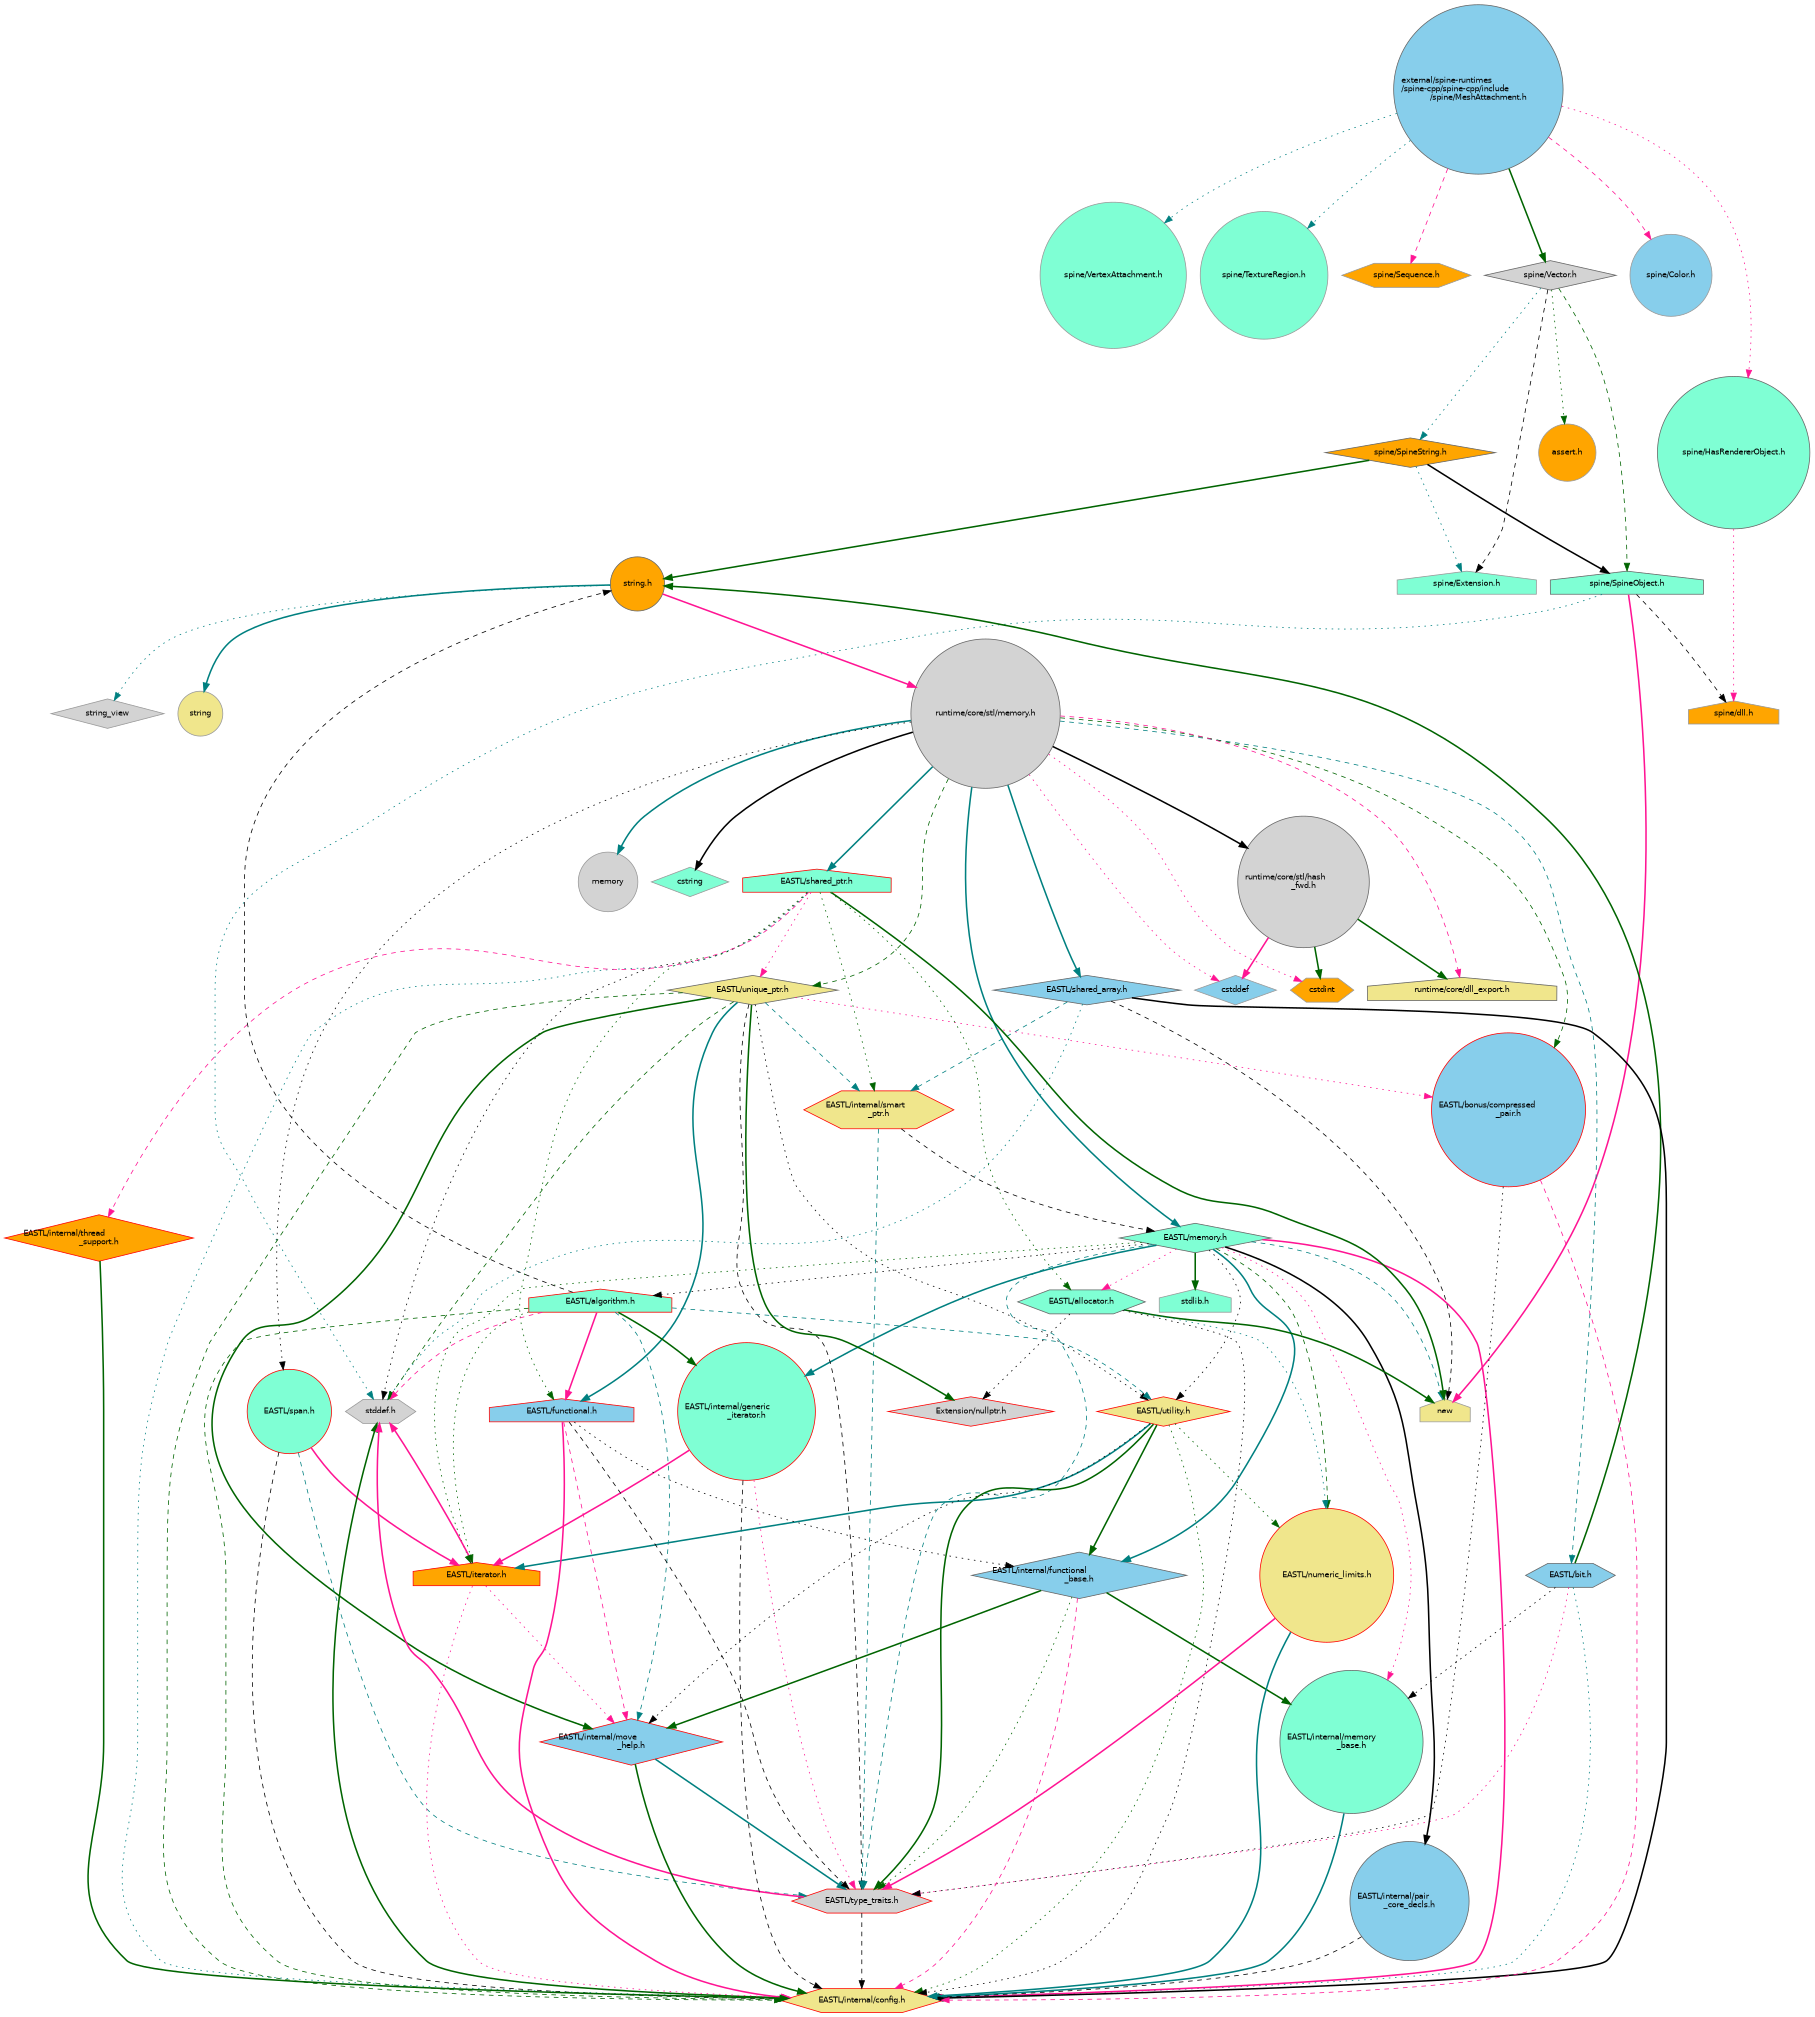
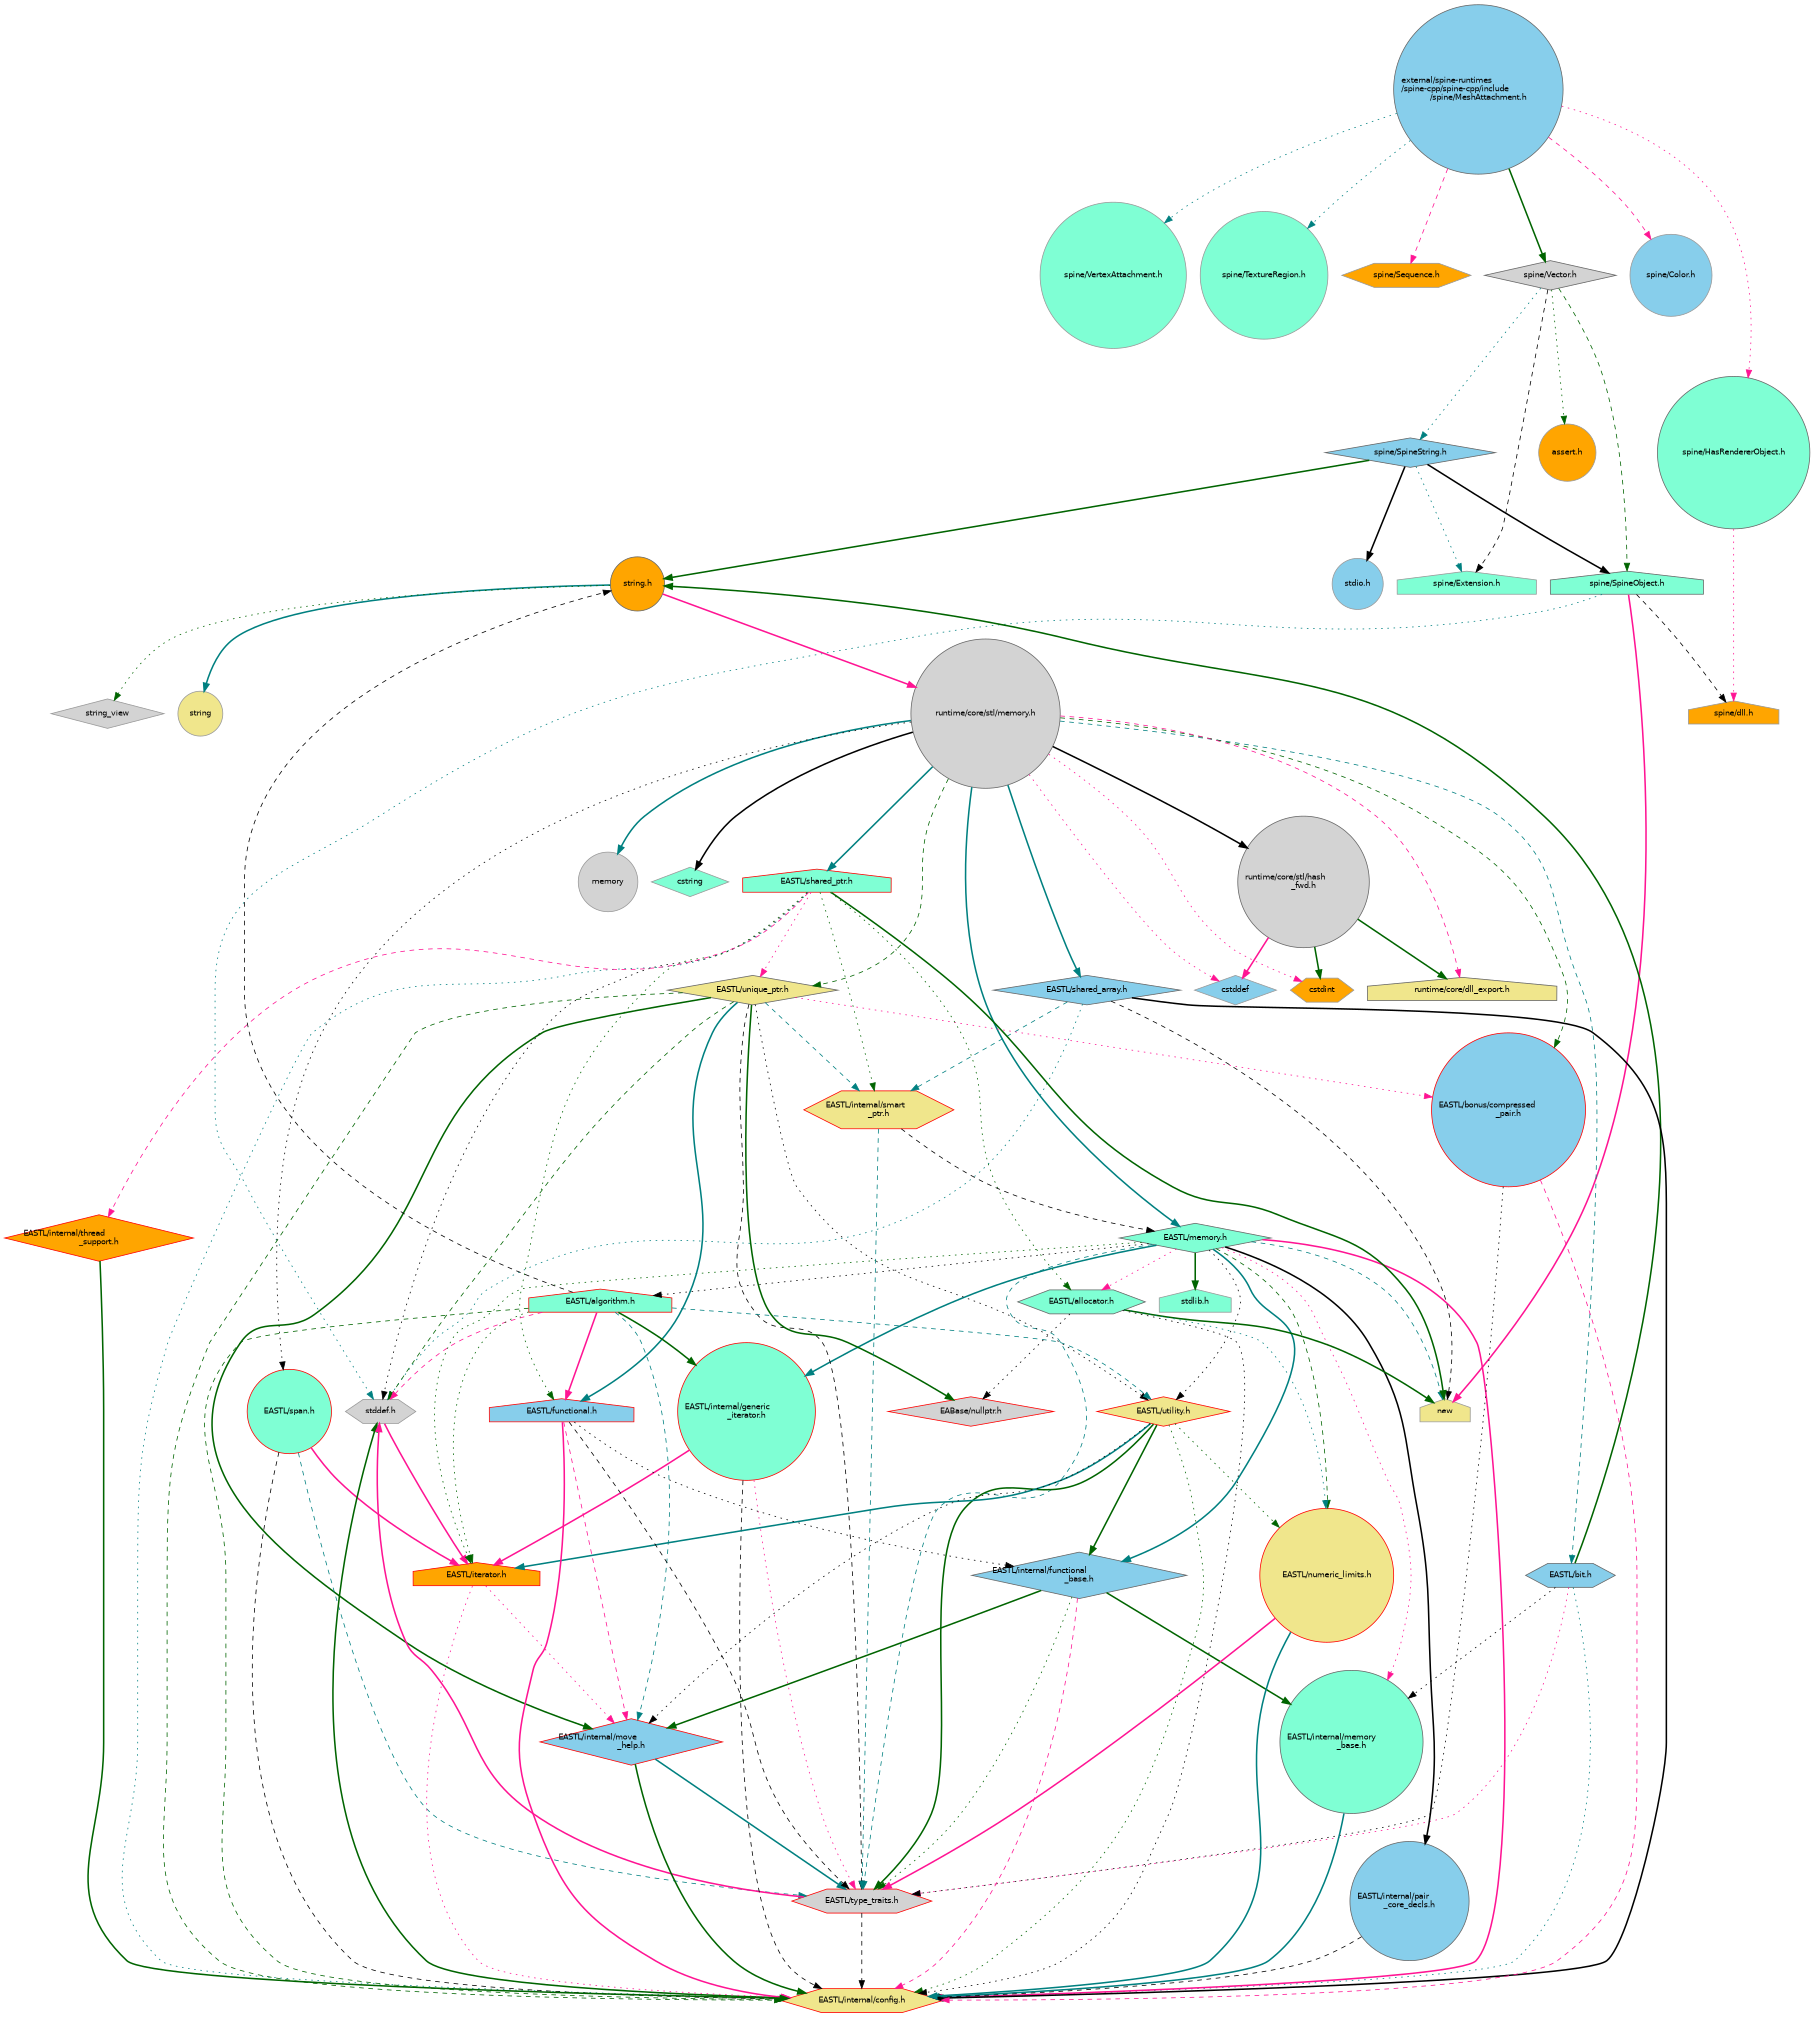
node "spine/SpineString.h": fillcolor orange -> skyblue
node "stdio.h": added
edge "string.h" -> "string_view": color teal -> darkgreen
node "Extension/nullptr.h": label "Extension/nullptr.h" -> "EABase/nullptr.h"
edge "EASTL/iterator.h" -> "stddef.h": reversed
